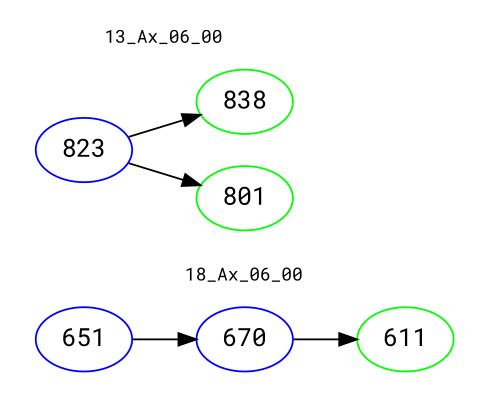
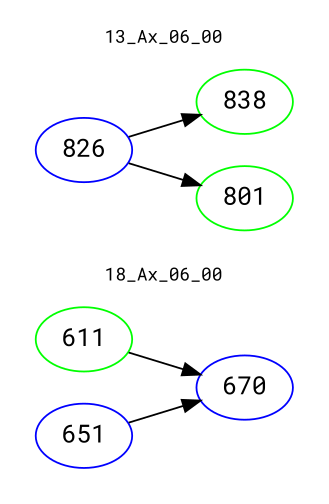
node "823": label "823" -> "826"
edge "670" -> "611": reversed
